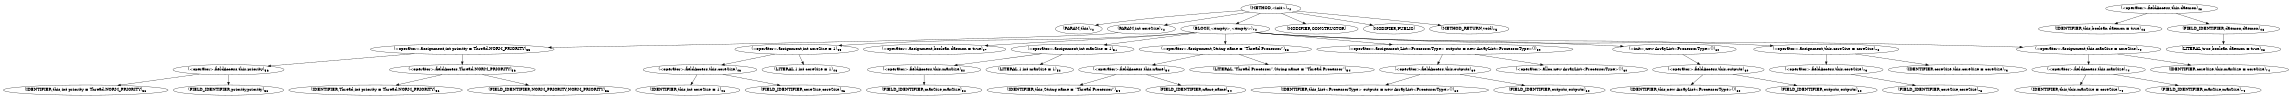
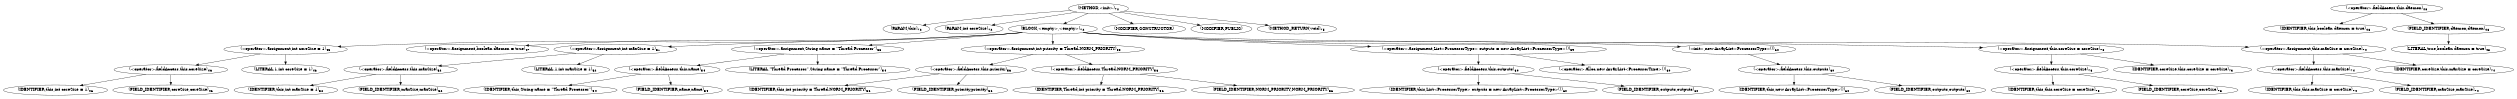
edge "(PARAM,int coreSize)" -> "(<operator>.assignment,int priority = Thread.NORM_PRIORITY)": now "(BLOCK,<empty>,<empty>)" -> "(<operator>.assignment,int priority = Thread.NORM_PRIORITY)"
node "(IDENTIFIER,this,int maxSize = 1)": added
node "(IDENTIFIER,this,this.coreSize = coreSize)": added
